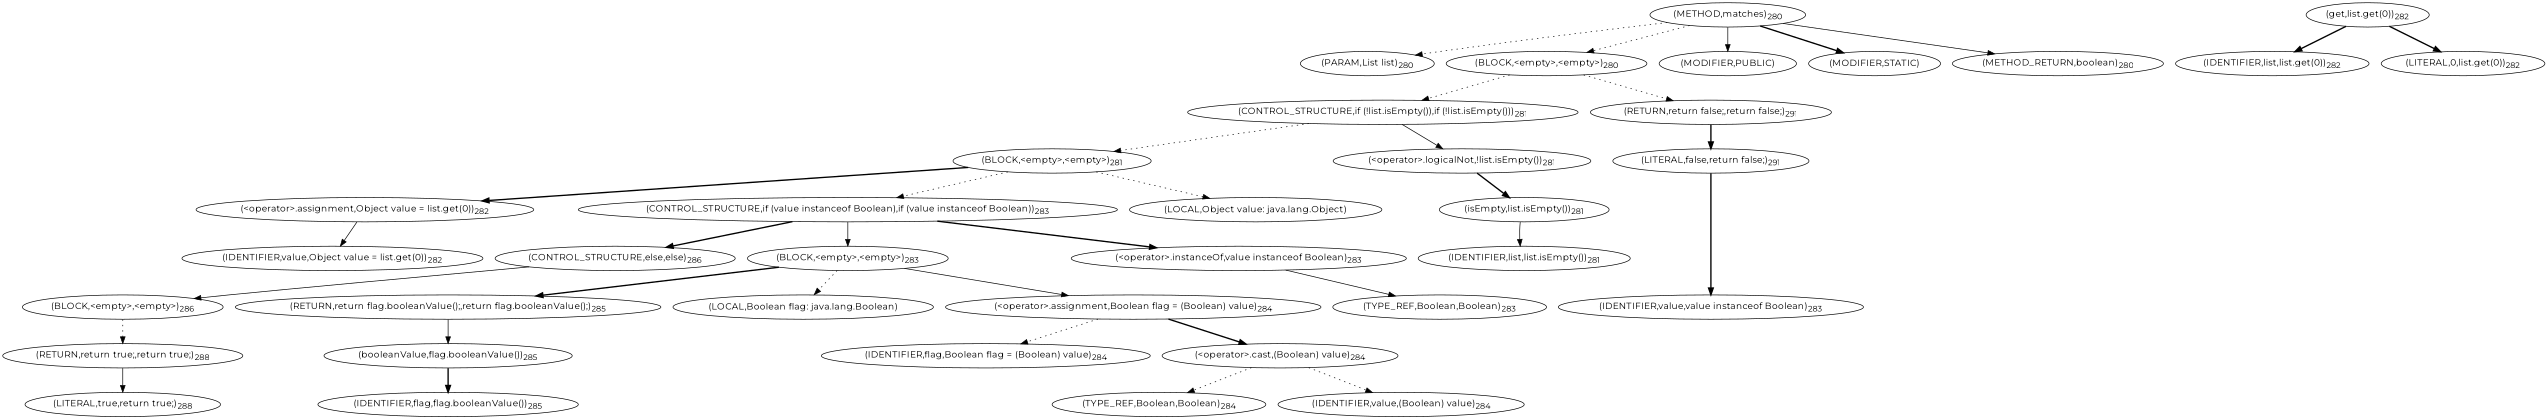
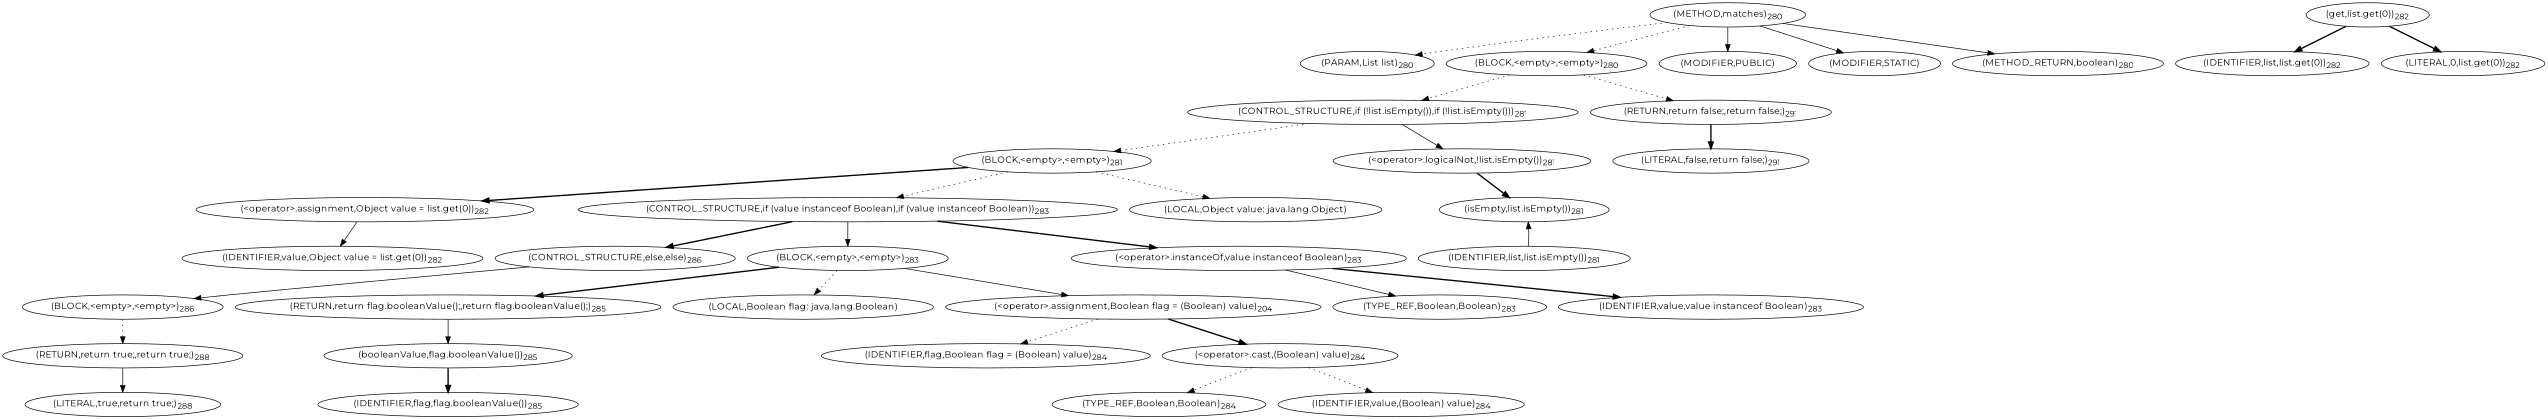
edge "(METHOD,matches)" -> "(MODIFIER,STATIC)": style bold -> solid
edge "(isEmpty,list.isEmpty())" -> "(IDENTIFIER,list,list.isEmpty())": reversed
edge "(LITERAL,false,return false;)" -> "(IDENTIFIER,value,value instanceof Boolean)": now "(<operator>.instanceOf,value instanceof Boolean)" -> "(IDENTIFIER,value,value instanceof Boolean)"
node "(<operator>.assignment,Boolean flag = (Boolean) value)": text "284" -> "204"
